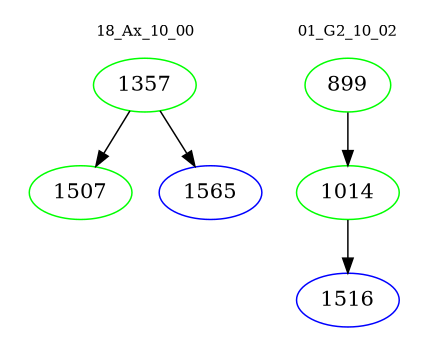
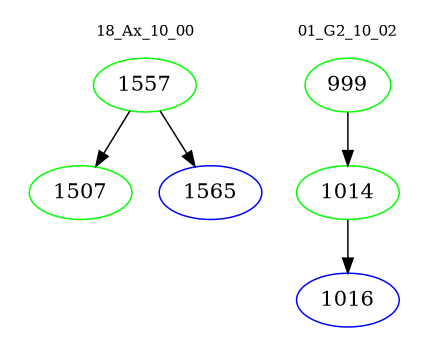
node "1357": label "1357" -> "1557"
node "899": label "899" -> "999"
node "1516": label "1516" -> "1016"
